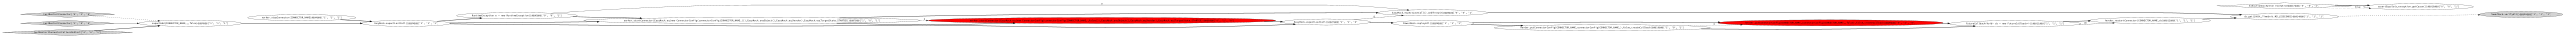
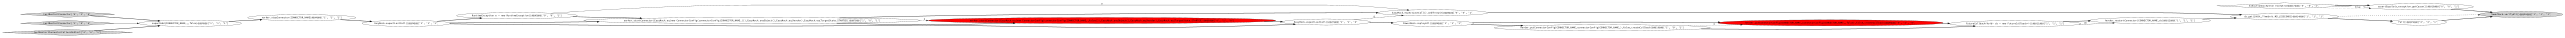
edge "assertEquals(e,exception.getCause())@@@18@@@['0', '0', '1']" -> "PowerMock.verifyAll()@@@20@@@['1', '1', '1']": added
edge "testRestartConnector['0', '1', '0']" -> "expectAdd(CONNECTOR_NAME,,,false)@@@3@@@['1', '1', '1']": style dashed -> bold
node "fail()@@@15@@@['0', '0', '1']": added
edge "expectAdd(CONNECTOR_NAME,,,false)@@@3@@@['1', '1', '1']" -> "EasyMock.expectLastCall()@@@5@@@['1', '1', '1']": now "expectAdd(CONNECTOR_NAME,,,false)@@@3@@@['1', '1', '1']" -> "worker.stopConnector(CONNECTOR_NAME)@@@4@@@['1', '1', '1']"
